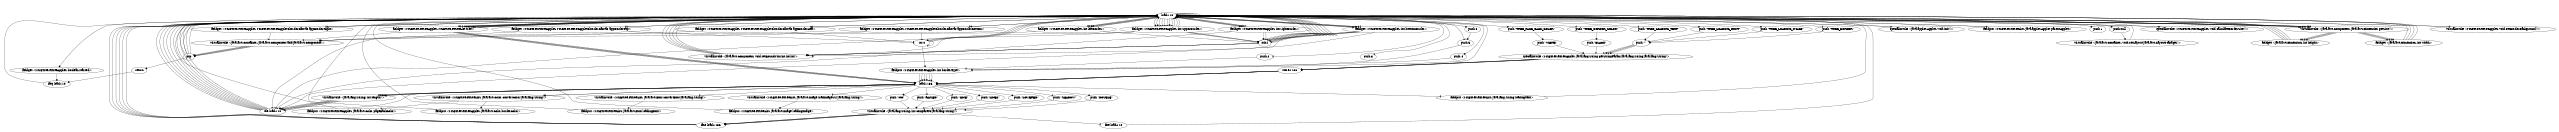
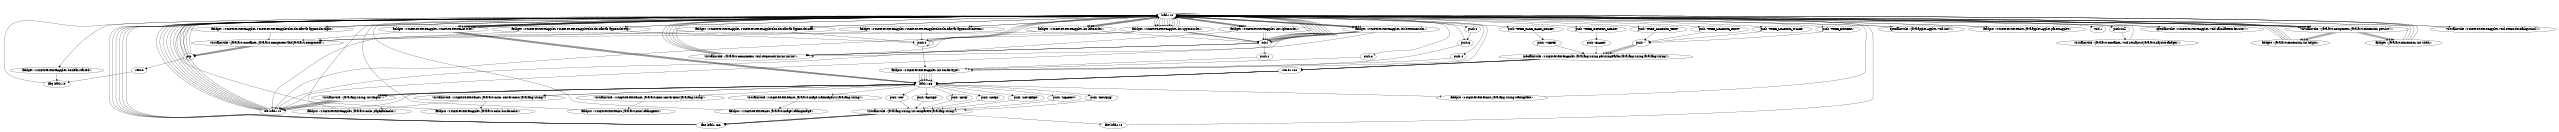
edge "load.r r0" -> "push 2": now "sub.i" -> "push 2"
node "push 1": label "push 1" -> "void 1"
node "int 0": label "int 0" -> "push 0"
edge "push 3" -> "fieldput <MSBTree.RTreeApplet: int borderType>": added
